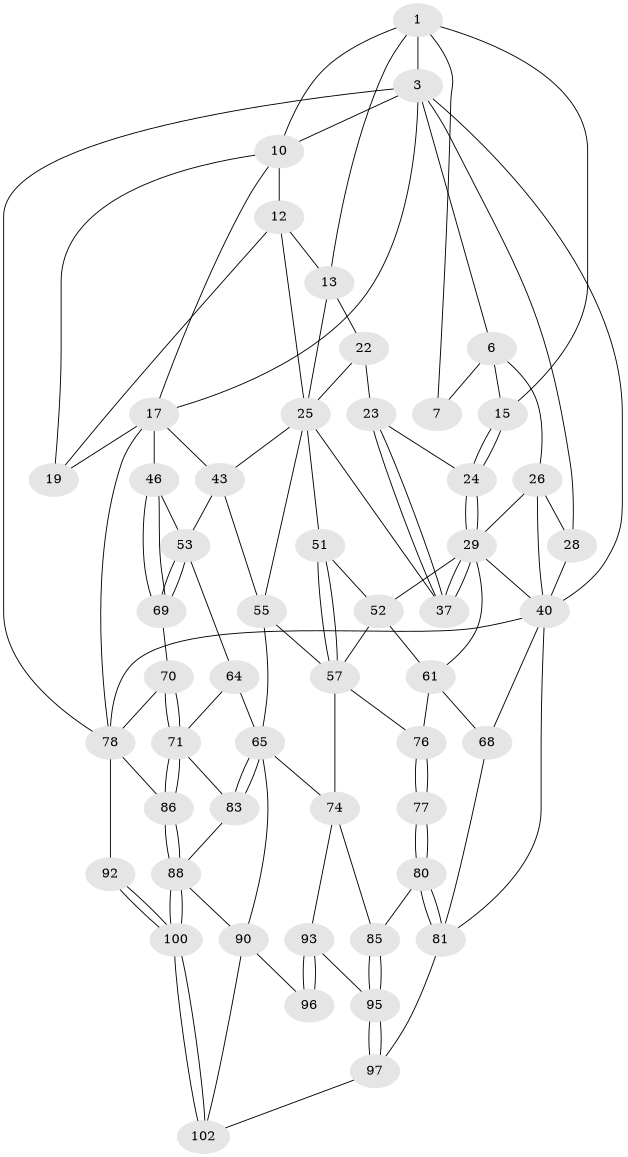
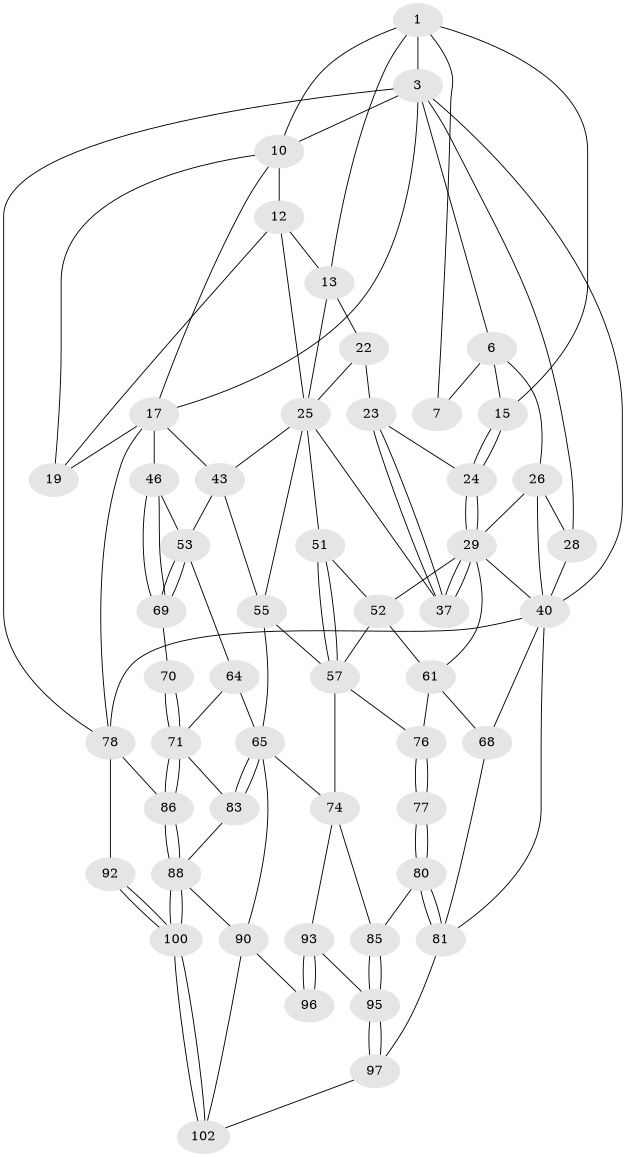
edge "70" -- "78": removed
